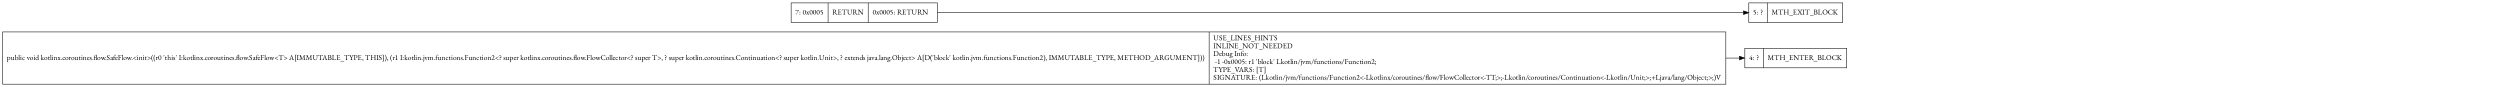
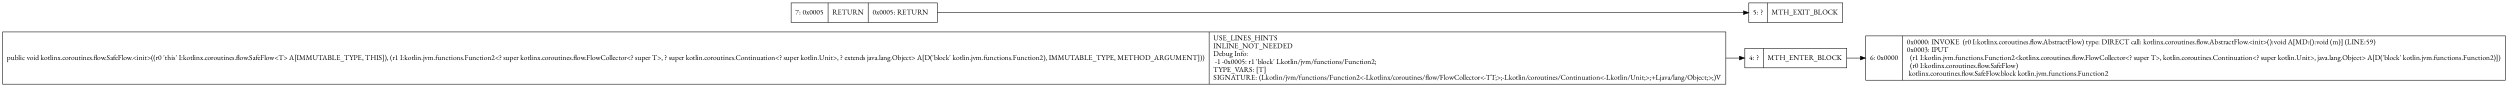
node "6: 0x0000": added
